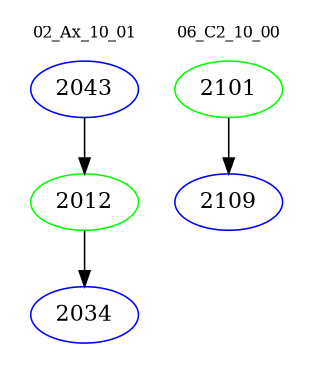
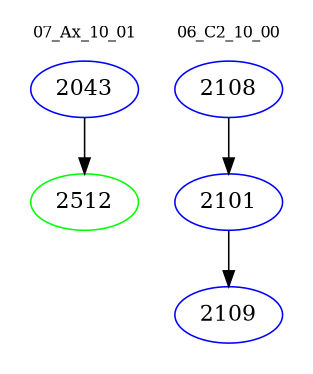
cluster "02_Ax_10_01": label "02_Ax_10_01" -> "07_Ax_10_01"
node "2108": added
node "2101": color green -> blue
node "2012": label "2012" -> "2512"
node "2034": removed
